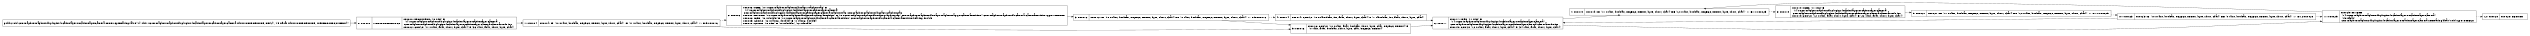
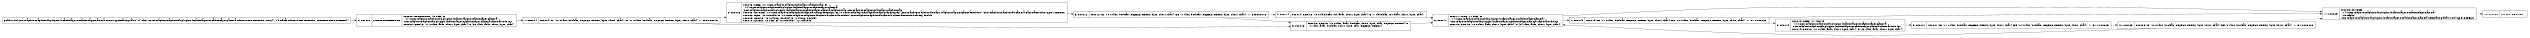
edge "11: 0x0025" -> "7: 0x001b": reversed
edge "10: 0x0023" -> "11: 0x0025": style solid -> dashed
